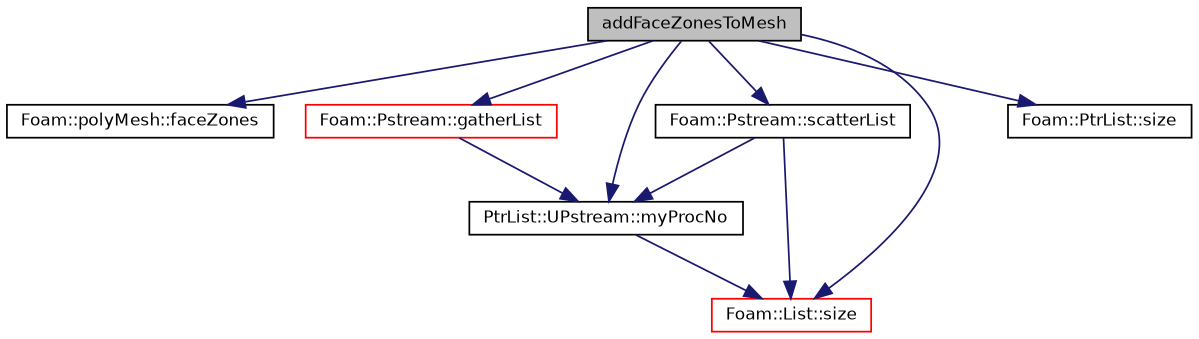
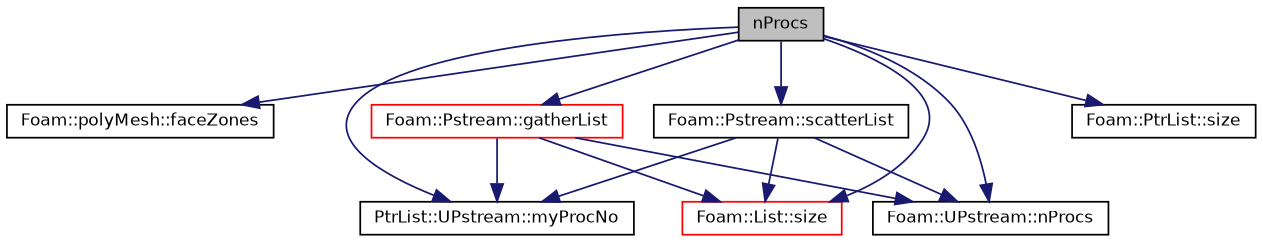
node "addFaceZonesToMesh": label "addFaceZonesToMesh" -> "nProcs"
node "Foam::UPstream::nProcs": added
edge "PtrList::UPstream::myProcNo" -> "Foam::List::size": now "Foam::Pstream::gatherList" -> "Foam::List::size"
